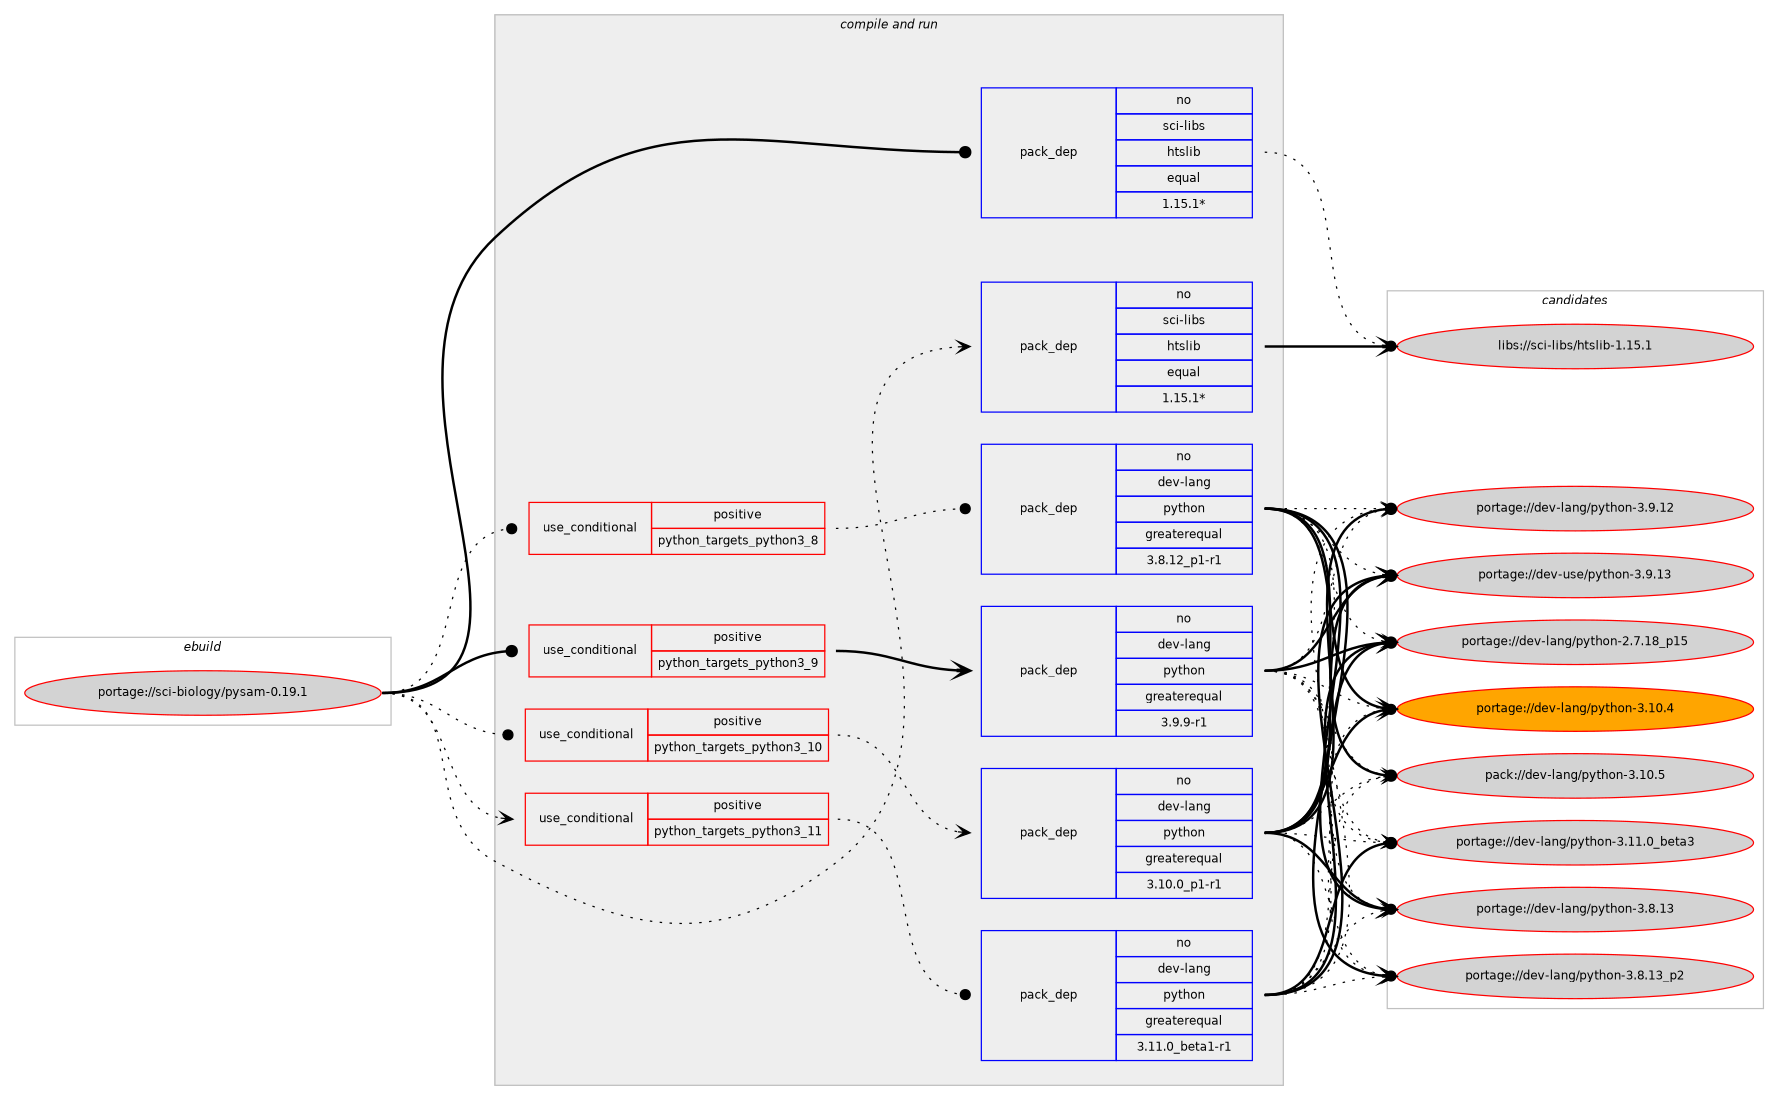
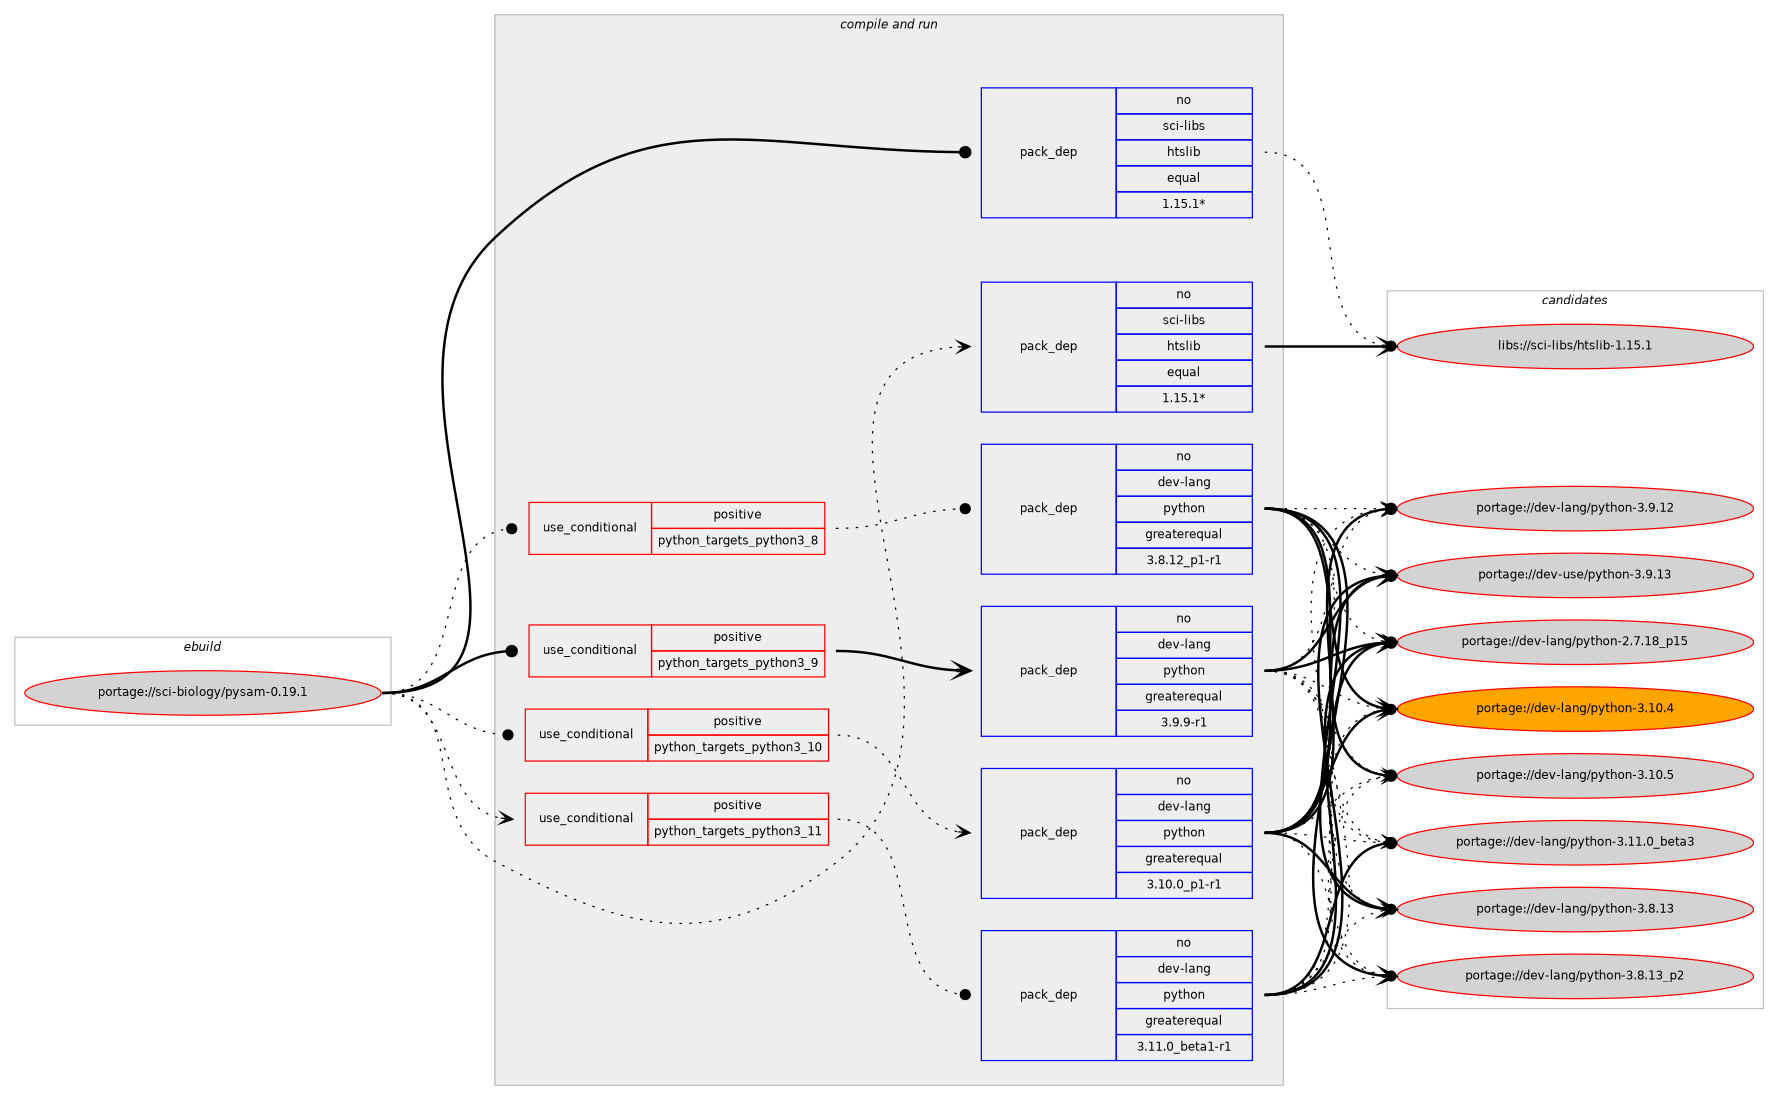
node "pack://dev-lang/python-3.10.5": label "pack://dev-lang/python-3.10.5" -> "portage://dev-lang/python-3.10.5"
